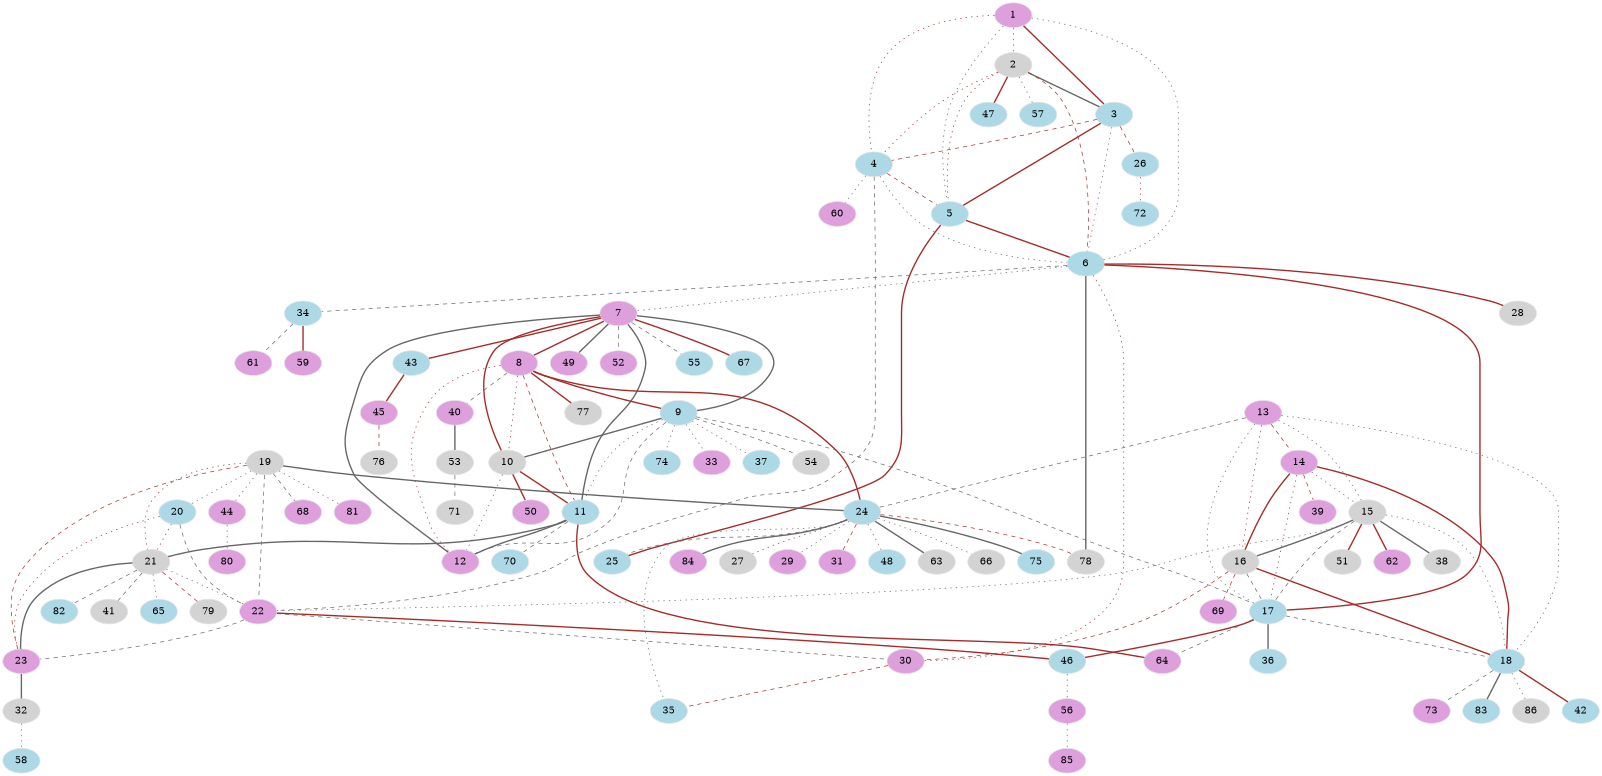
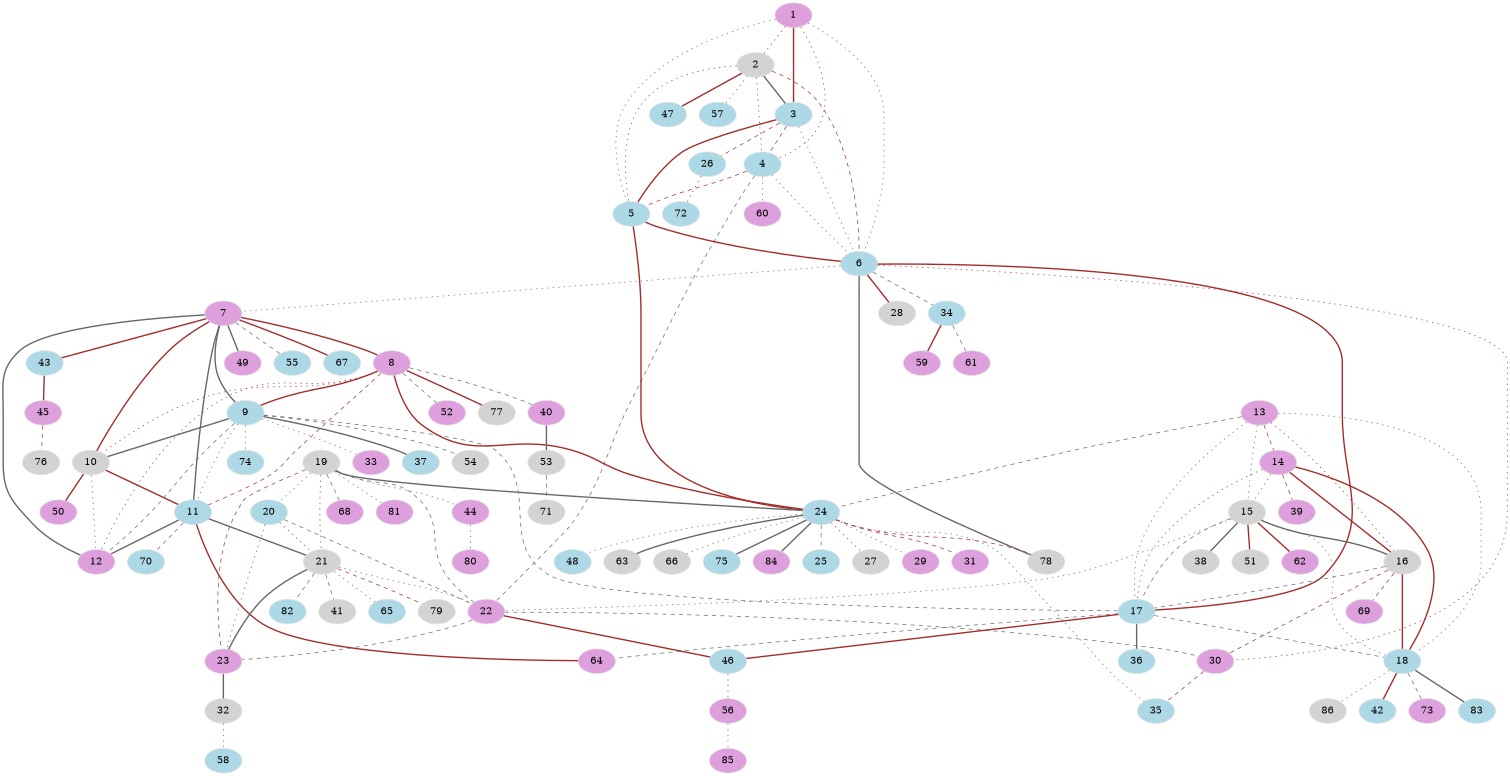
edge "7" -- "52": now "8" -- "52"
edge "9" -- "37": style dotted -> bold
edge "5" -- "25": now "5" -- "24"
